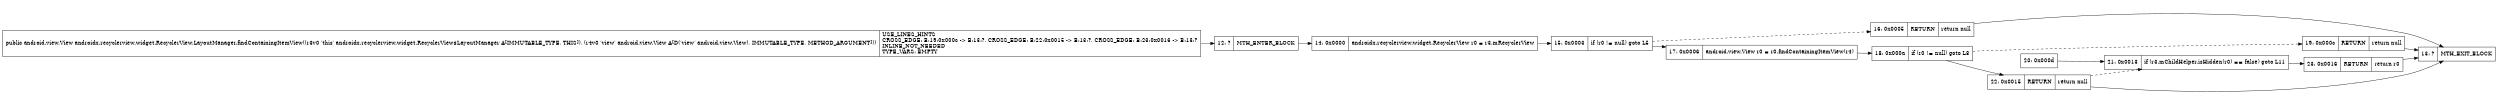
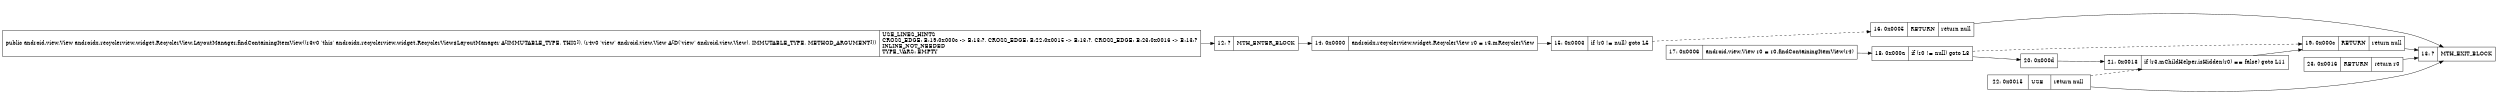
edge "15: 0x0003" -> "17: 0x0006": removed
edge "21: 0x0013" -> "23: 0x0016": now "21: 0x0013" -> "19: 0x000c"
edge "18: 0x000a" -> "22: 0x0015": now "18: 0x000a" -> "20: 0x000d"
node "22: 0x0015": text "RETURN" -> "USE"
